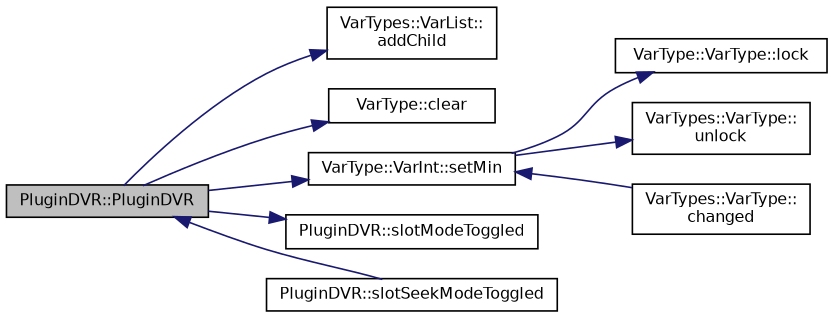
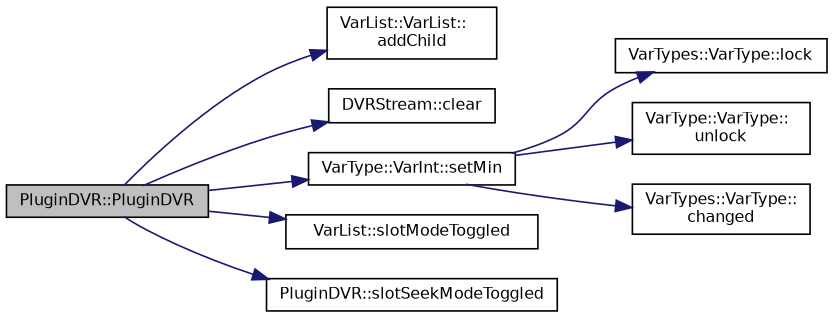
node "VarTypes::VarList:: addChild": label "VarTypes::VarList:: addChild" -> "VarList::VarList:: addChild"
node "VarType::VarType::lock": label "VarType::VarType::lock" -> "VarTypes::VarType::lock"
node "VarType::clear": label "VarType::clear" -> "DVRStream::clear"
node "VarTypes::VarType:: unlock": label "VarTypes::VarType:: unlock" -> "VarType::VarType:: unlock"
edge "VarTypes::VarType:: changed" -> "VarType::VarInt::setMin": reversed
node "PluginDVR::slotModeToggled": label "PluginDVR::slotModeToggled" -> "VarList::slotModeToggled"
edge "PluginDVR::slotSeekModeToggled" -> "PluginDVR::PluginDVR": reversed
